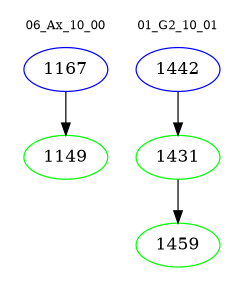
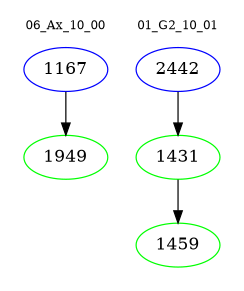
node "1442": label "1442" -> "2442"
node "1149": label "1149" -> "1949"
